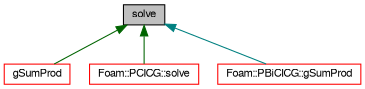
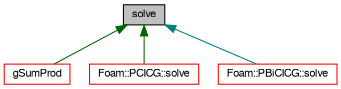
node "Foam::PBiCICG::gSumProd": label "Foam::PBiCICG::gSumProd" -> "Foam::PBiCICG::solve"
